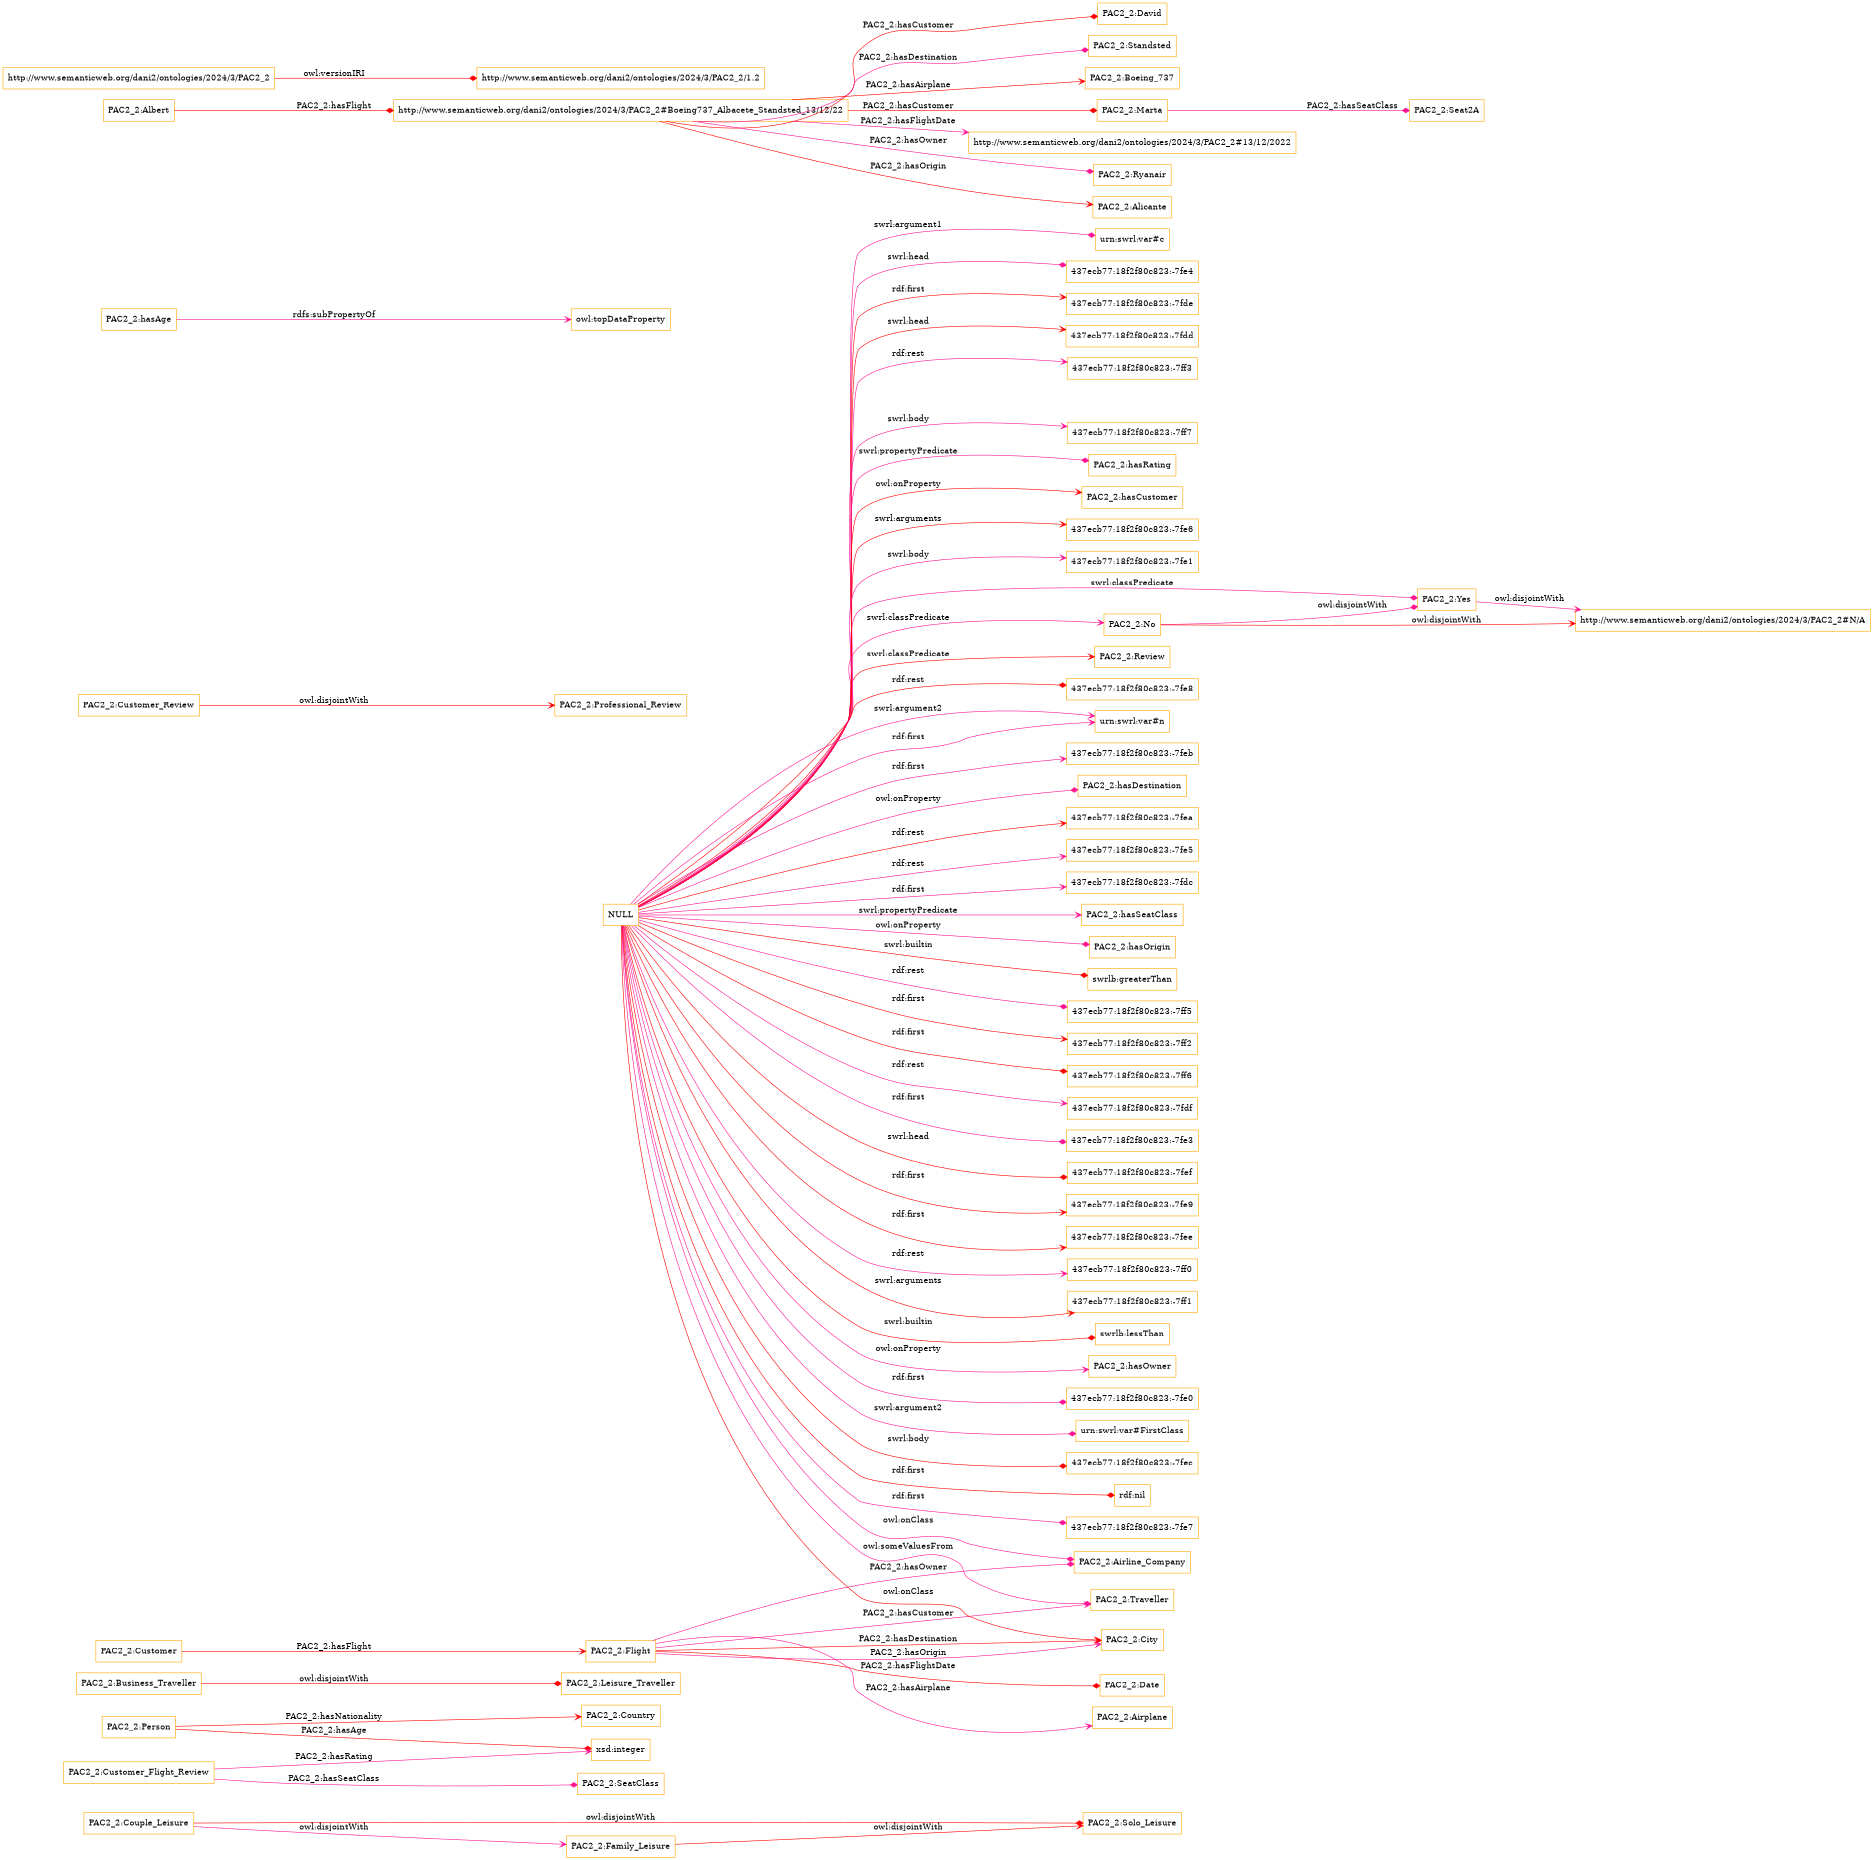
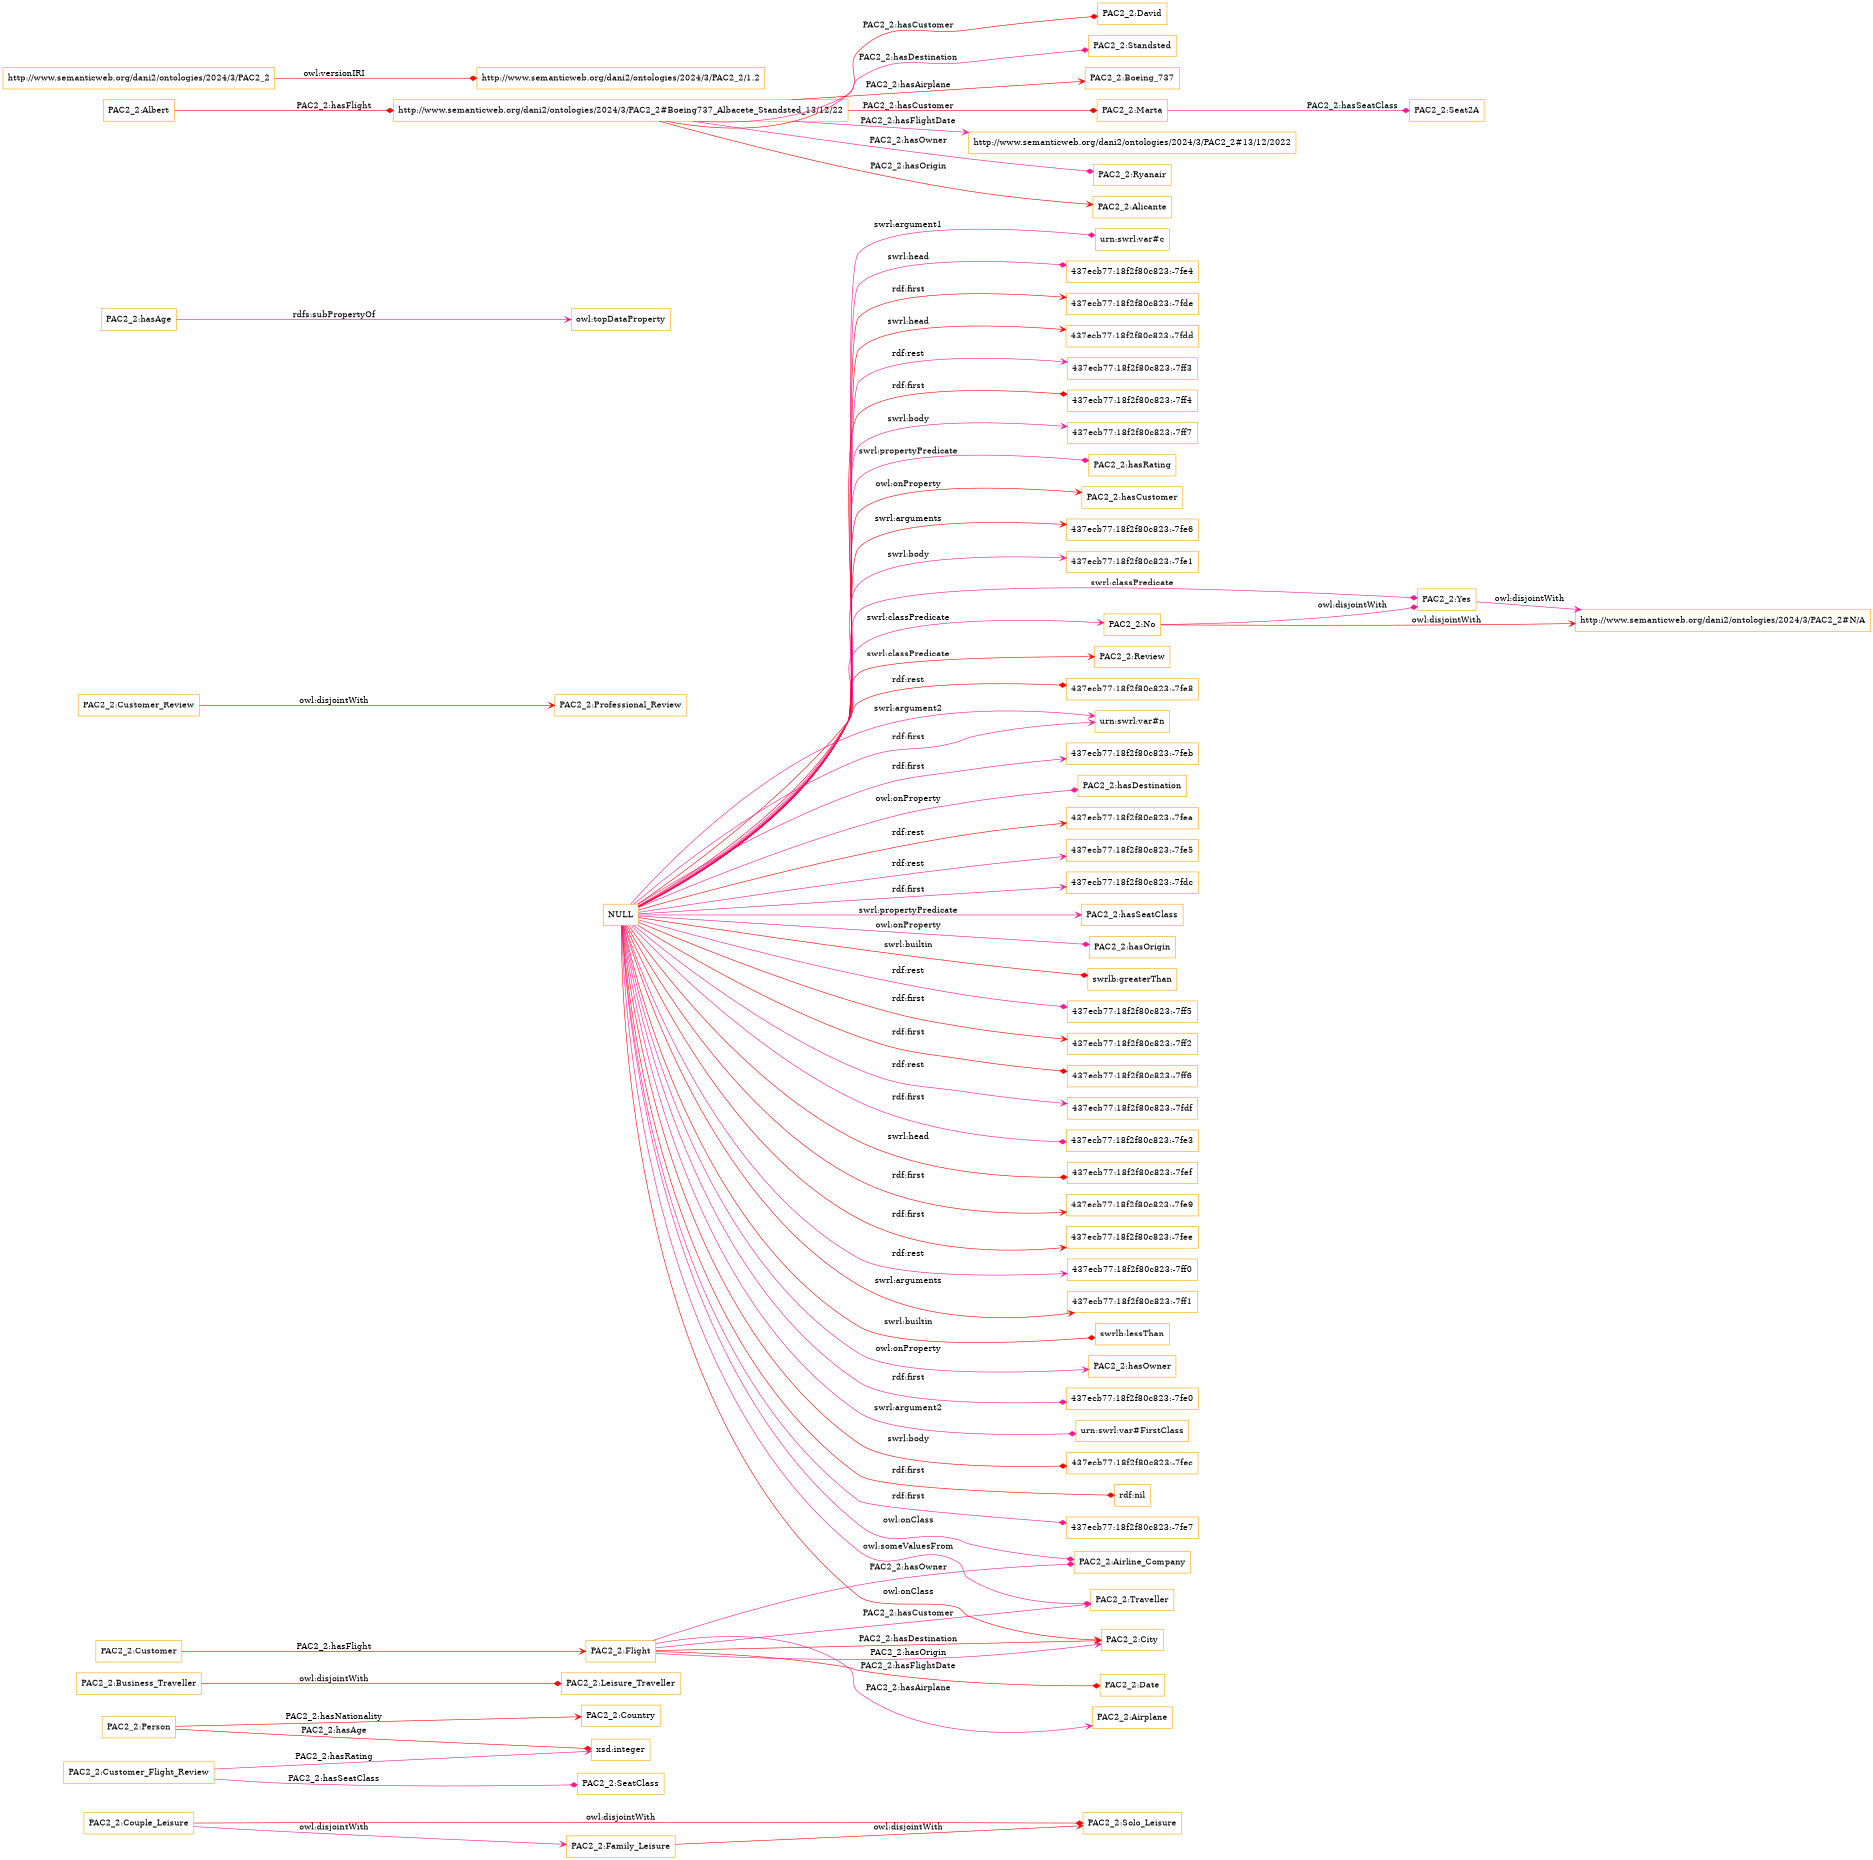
node "437ecb77:18f2f80c823:-7ff4": added
